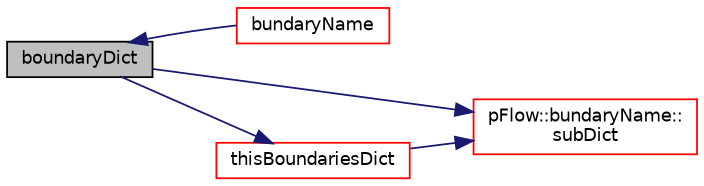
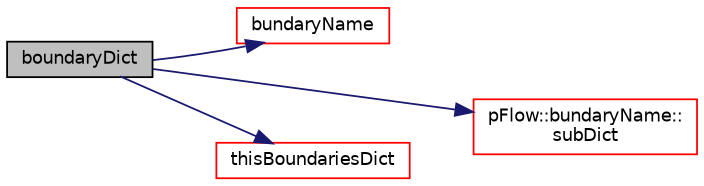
edge "bundaryName" -> "boundaryDict": reversed
edge "thisBoundariesDict" -> "pFlow::bundaryName:: subDict": removed
